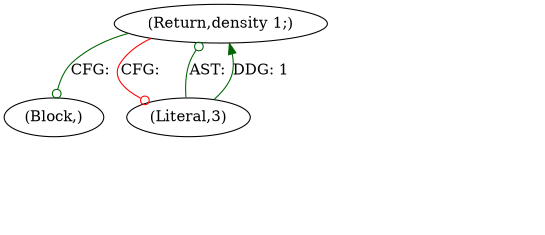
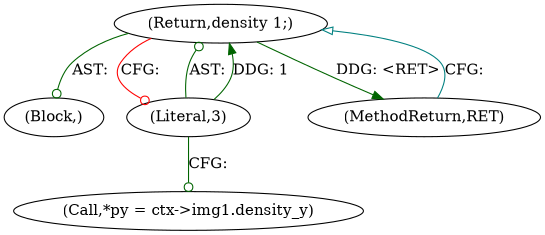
edge "(Return,density 1;)" -> "(Block,)": label "CFG: " -> "AST: "
node "(MethodReturn,RET)": added
node "(Call,*py = ctx->img1.density_y)": added
